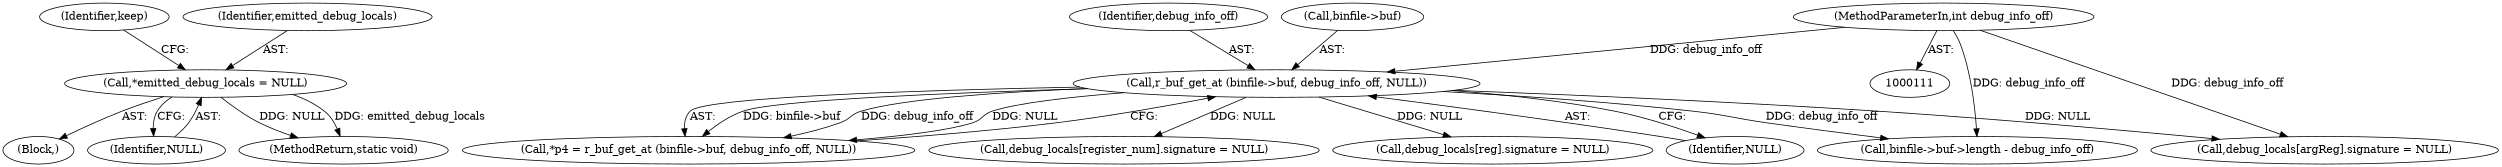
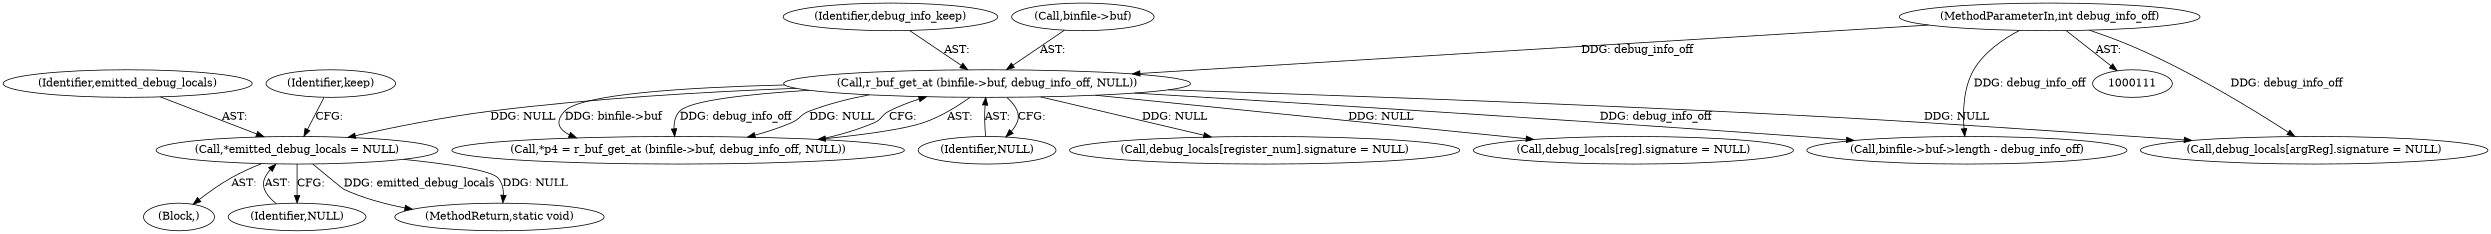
node "(Identifier,debug_info_off)": label "(Identifier,debug_info_off)" -> "(Identifier,debug_info_keep)"
edge "(Call,r_buf_get_at (binfile->buf, debug_info_off, NULL))" -> "(Call,*emitted_debug_locals = NULL)": added, label "DDG: NULL"
